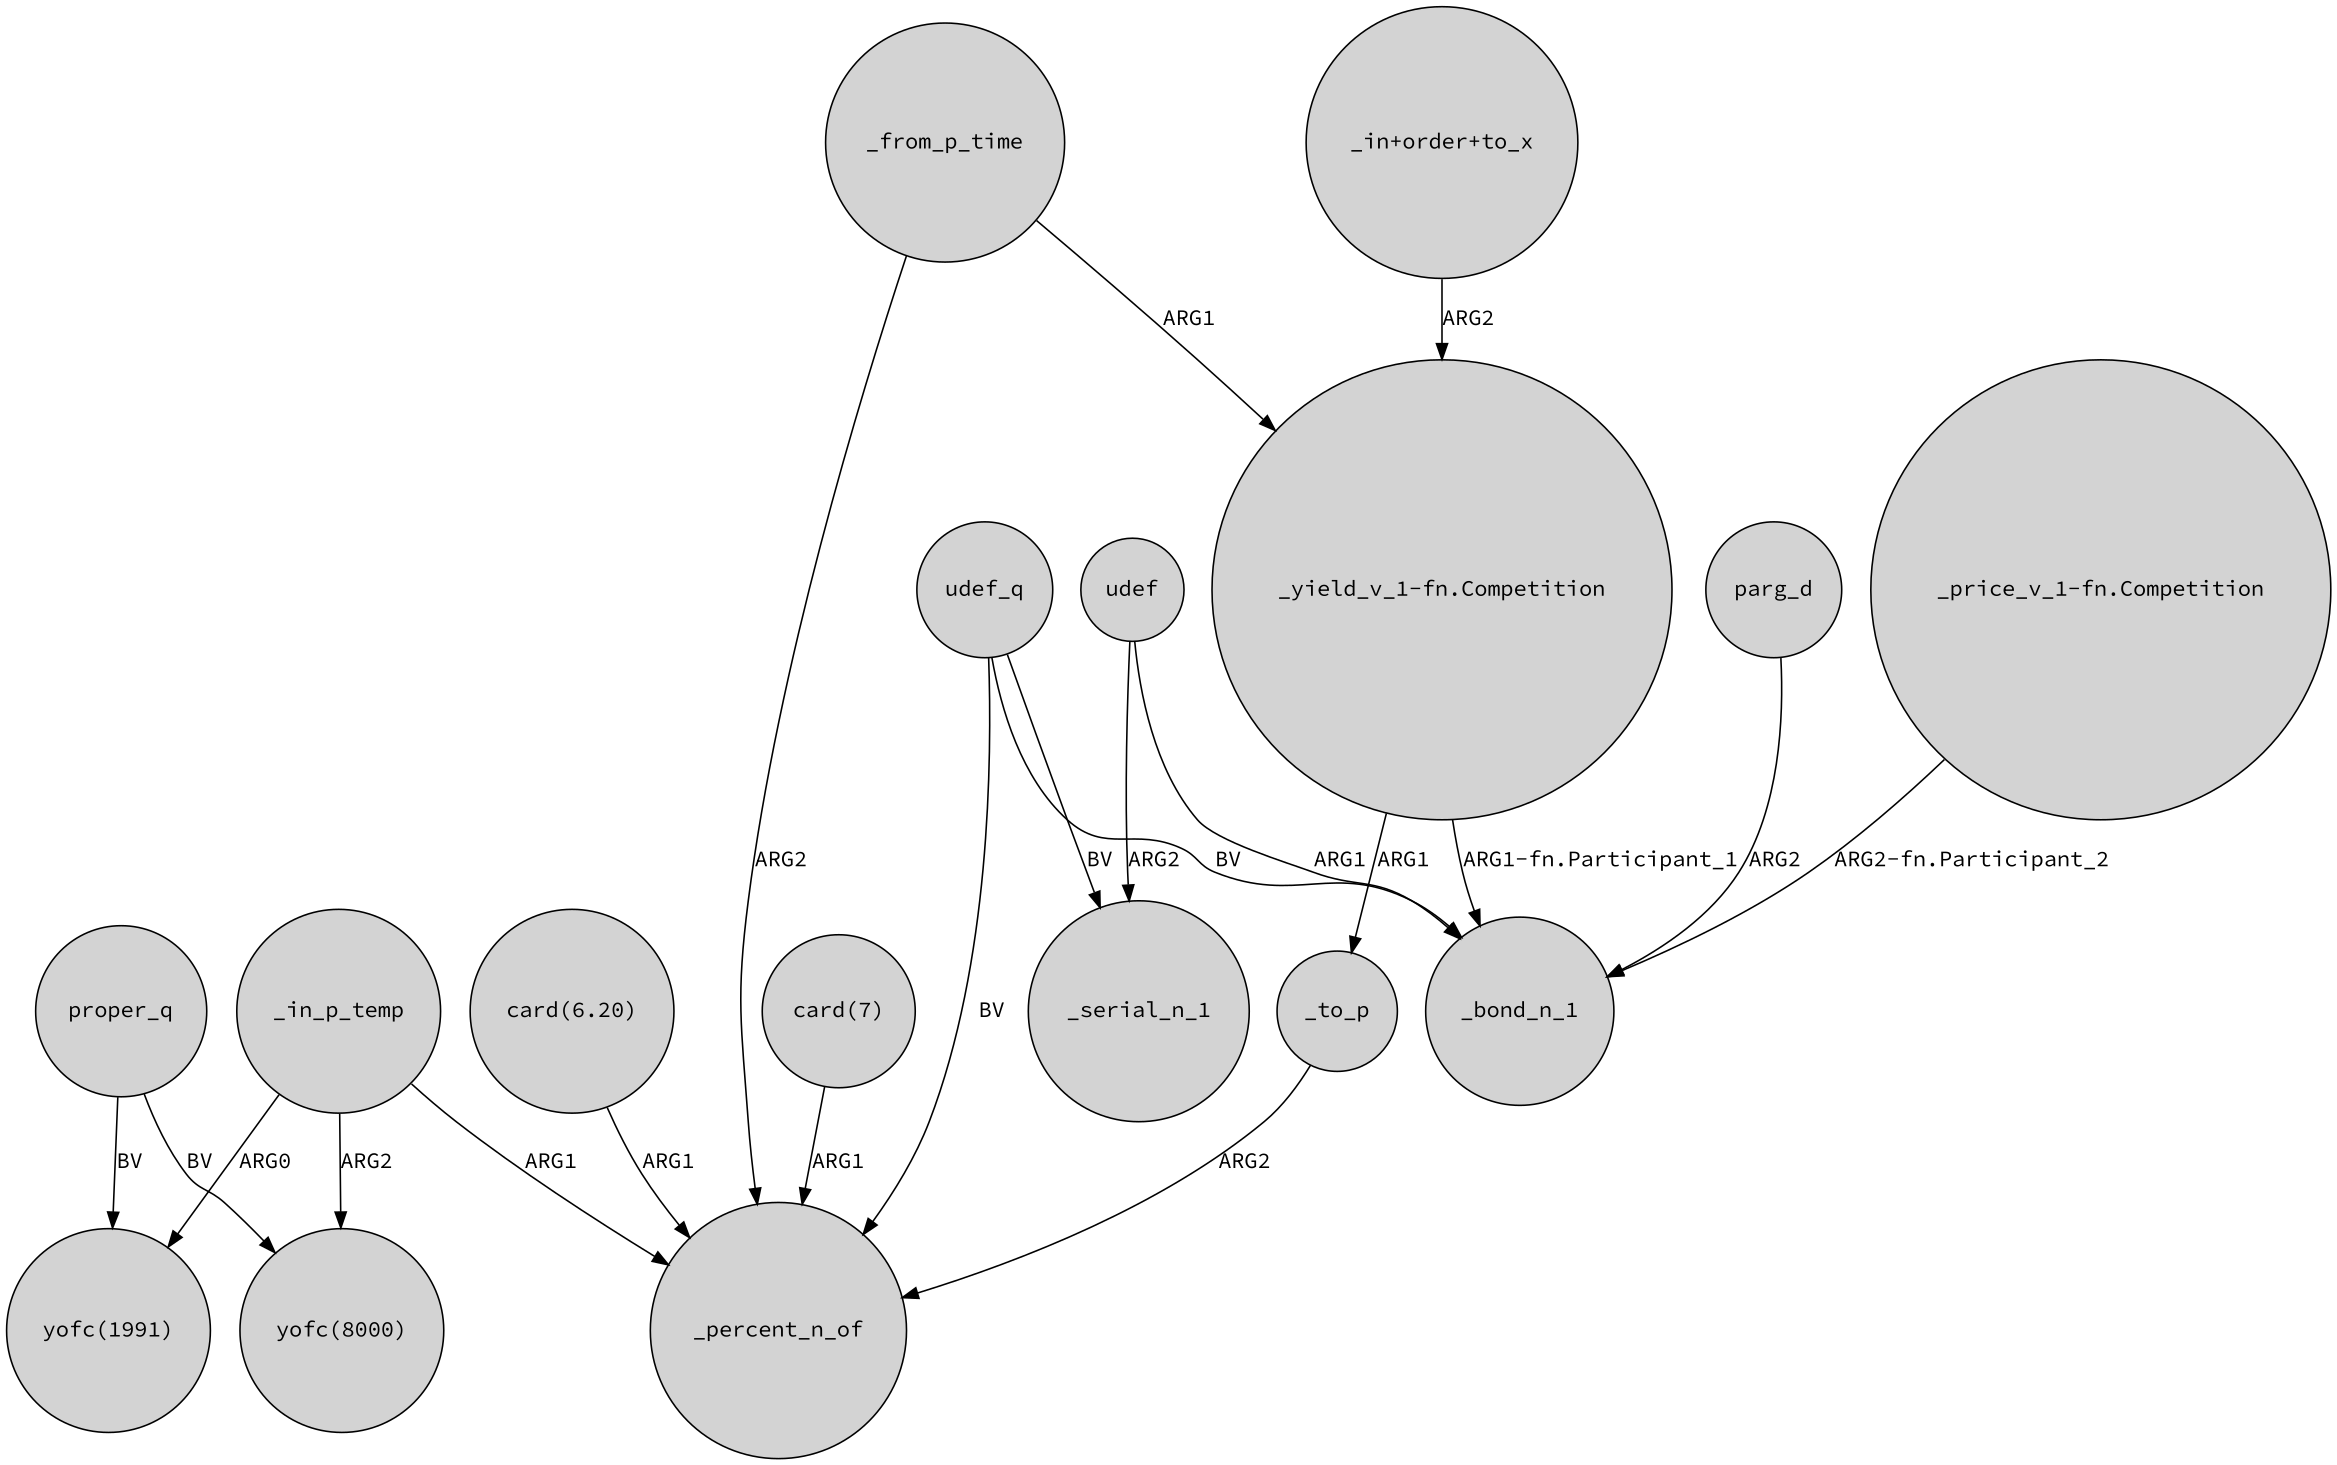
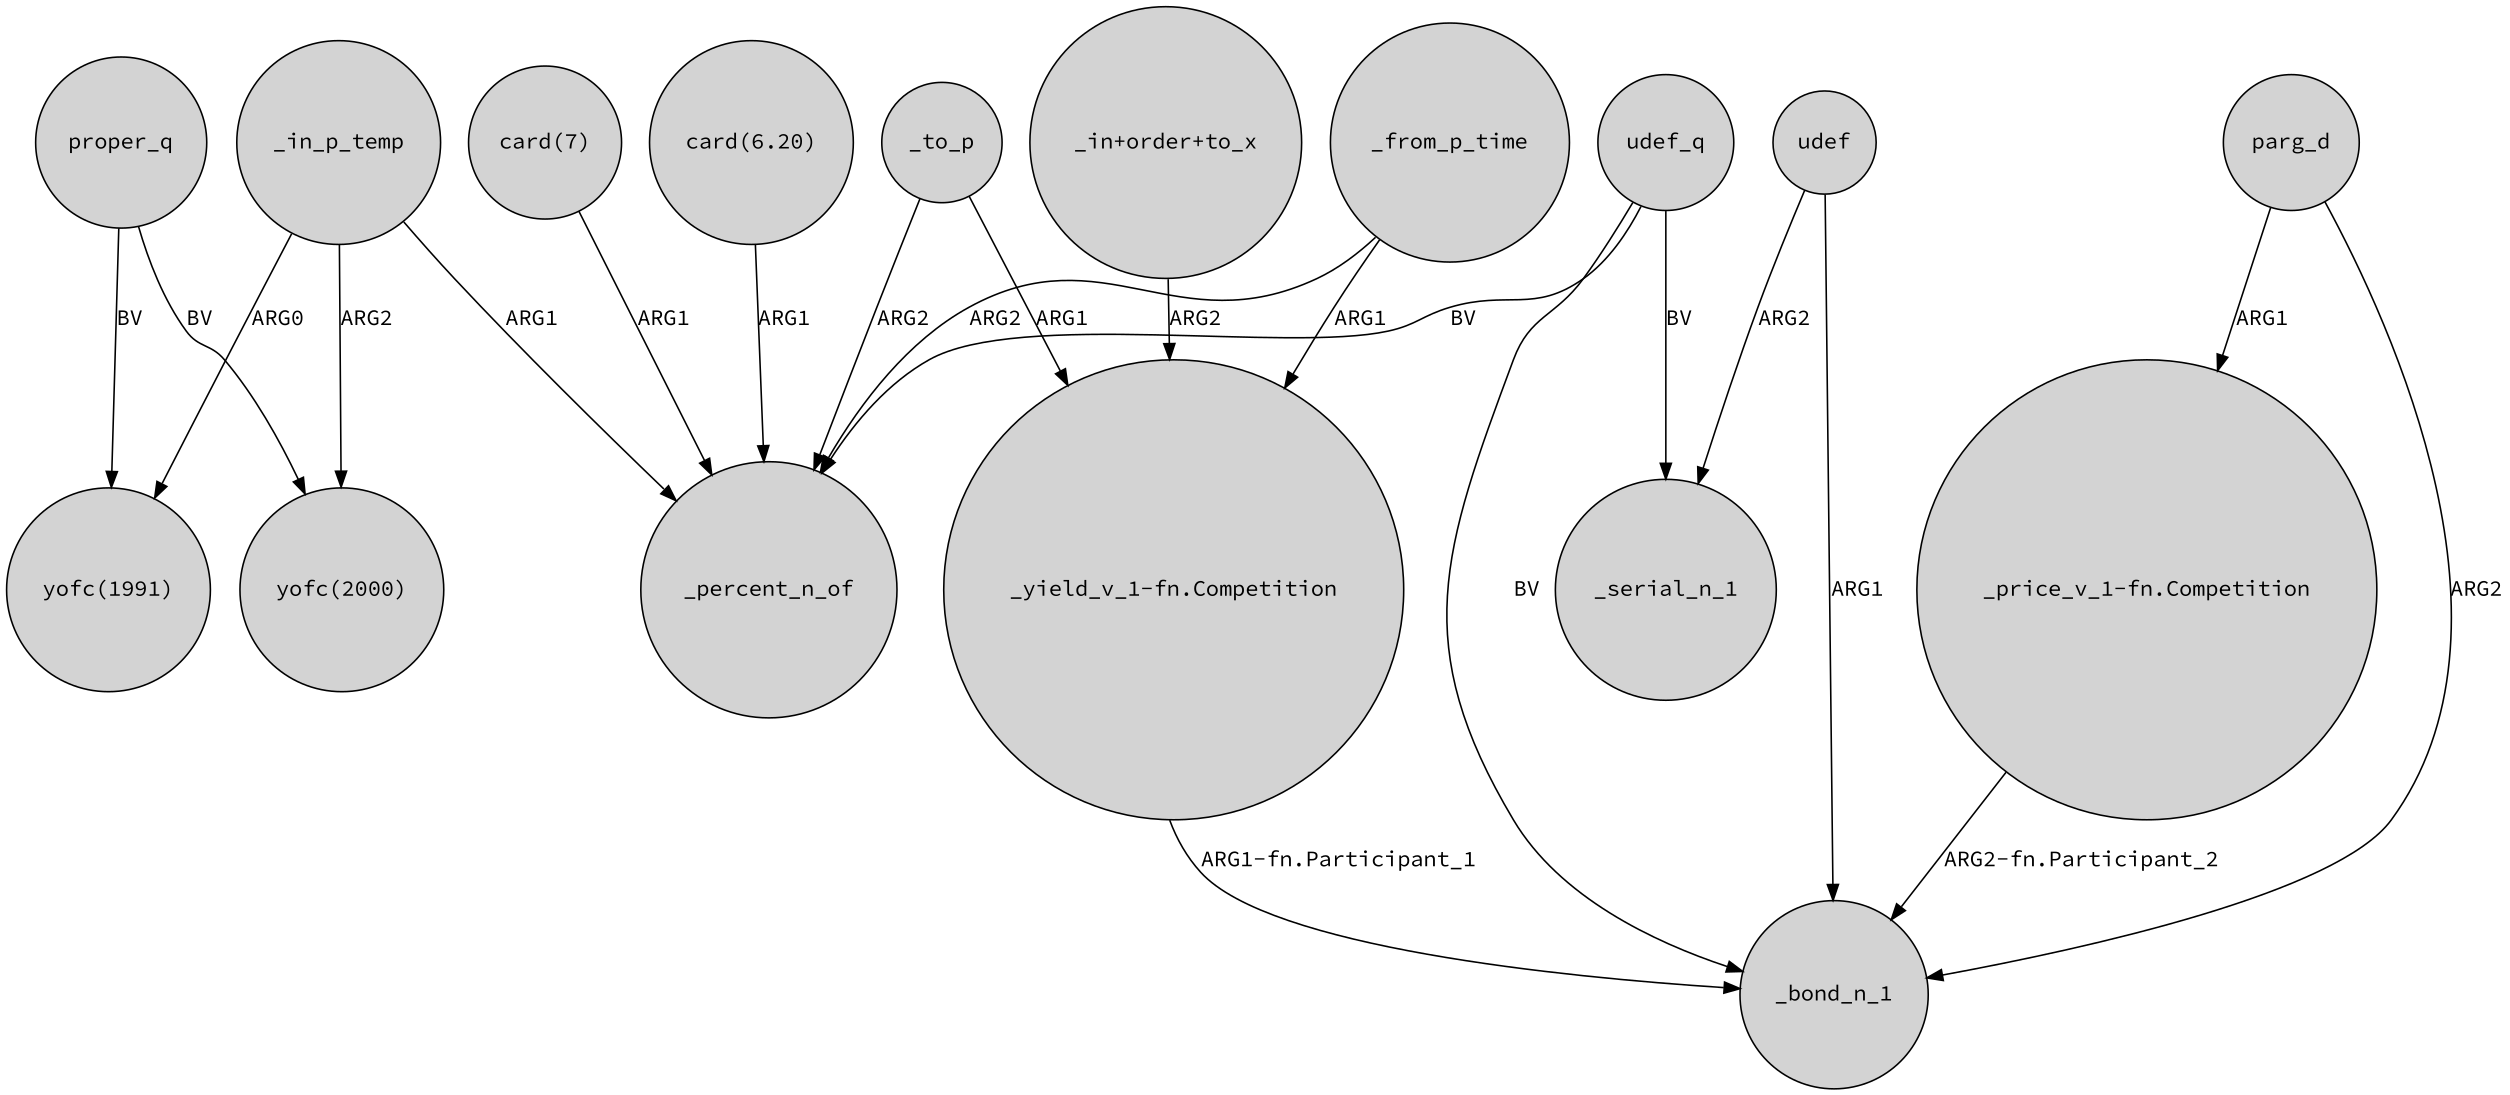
edge "parg_d" -> "_price_v_1-fn.Competition": added, label "ARG1"
edge "_yield_v_1-fn.Competition" -> "_to_p": reversed
node "yofc(8000)": label "yofc(8000)" -> "yofc(2000)"
